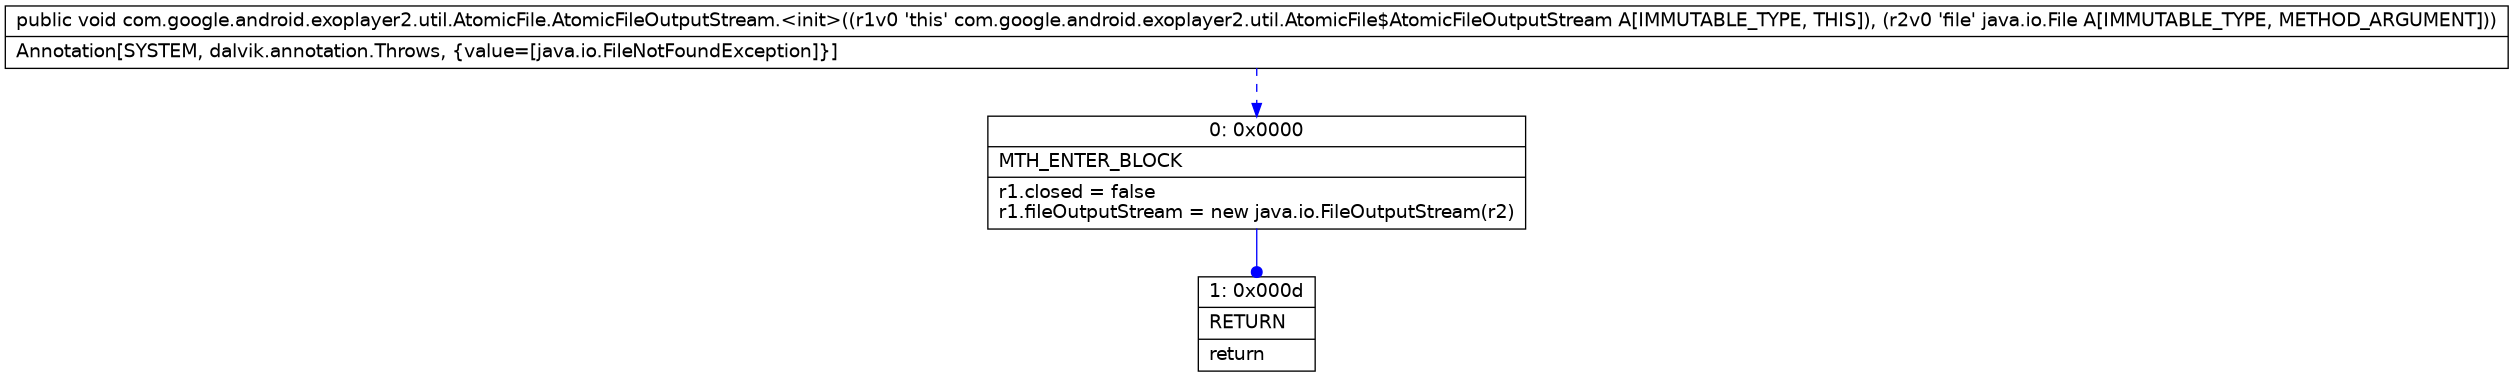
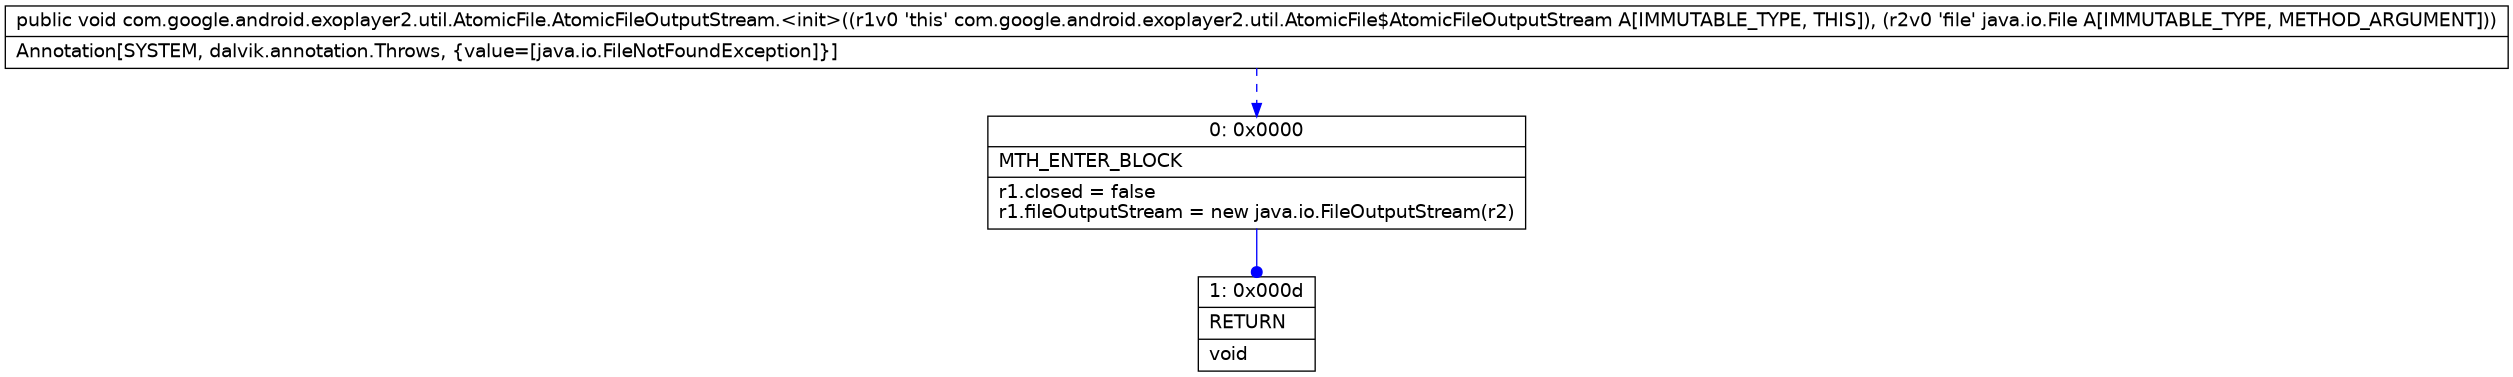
node "1: 0x000d": text "return" -> "void"
